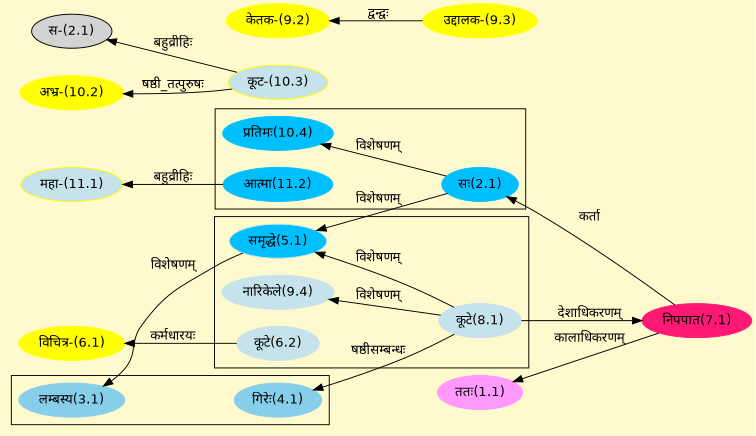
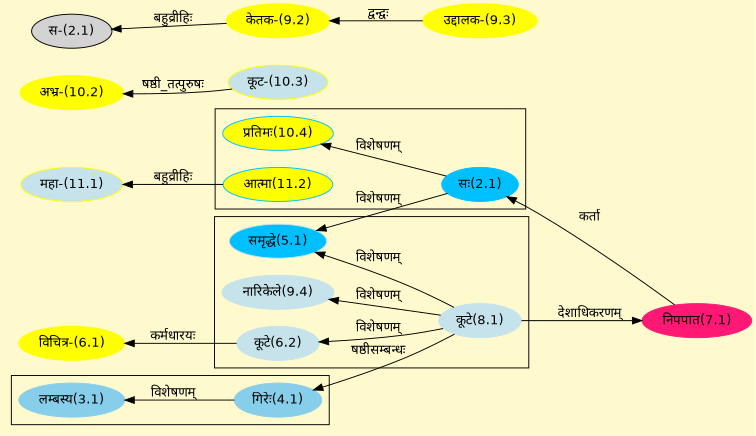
edge "कूट-(10.3)" -> "स-(2.1)": now "केतक-(9.2)" -> "स-(2.1)"
node "प्रतिमः(10.4)": fillcolor #00bfff -> #ffff00
node "आत्मा(11.2)": fillcolor #00bfff -> #ffff00
edge "समृद्धे(5.1)" -> "लम्बस्य(3.1)": now "गिरेः(4.1)" -> "लम्बस्य(3.1)"
edge "कूटे(8.1)" -> "कूटे(6.2)": added, label "विशेषणम्"
node "ततः(1.1)": removed
